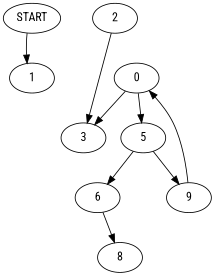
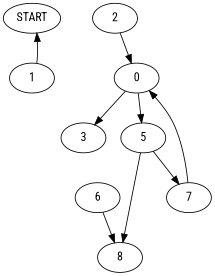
edge "START" -> "1": reversed
edge "2" -> "3": now "2" -> "0"
edge "5" -> "6": now "5" -> "8"
node "9": label "9" -> "7"
